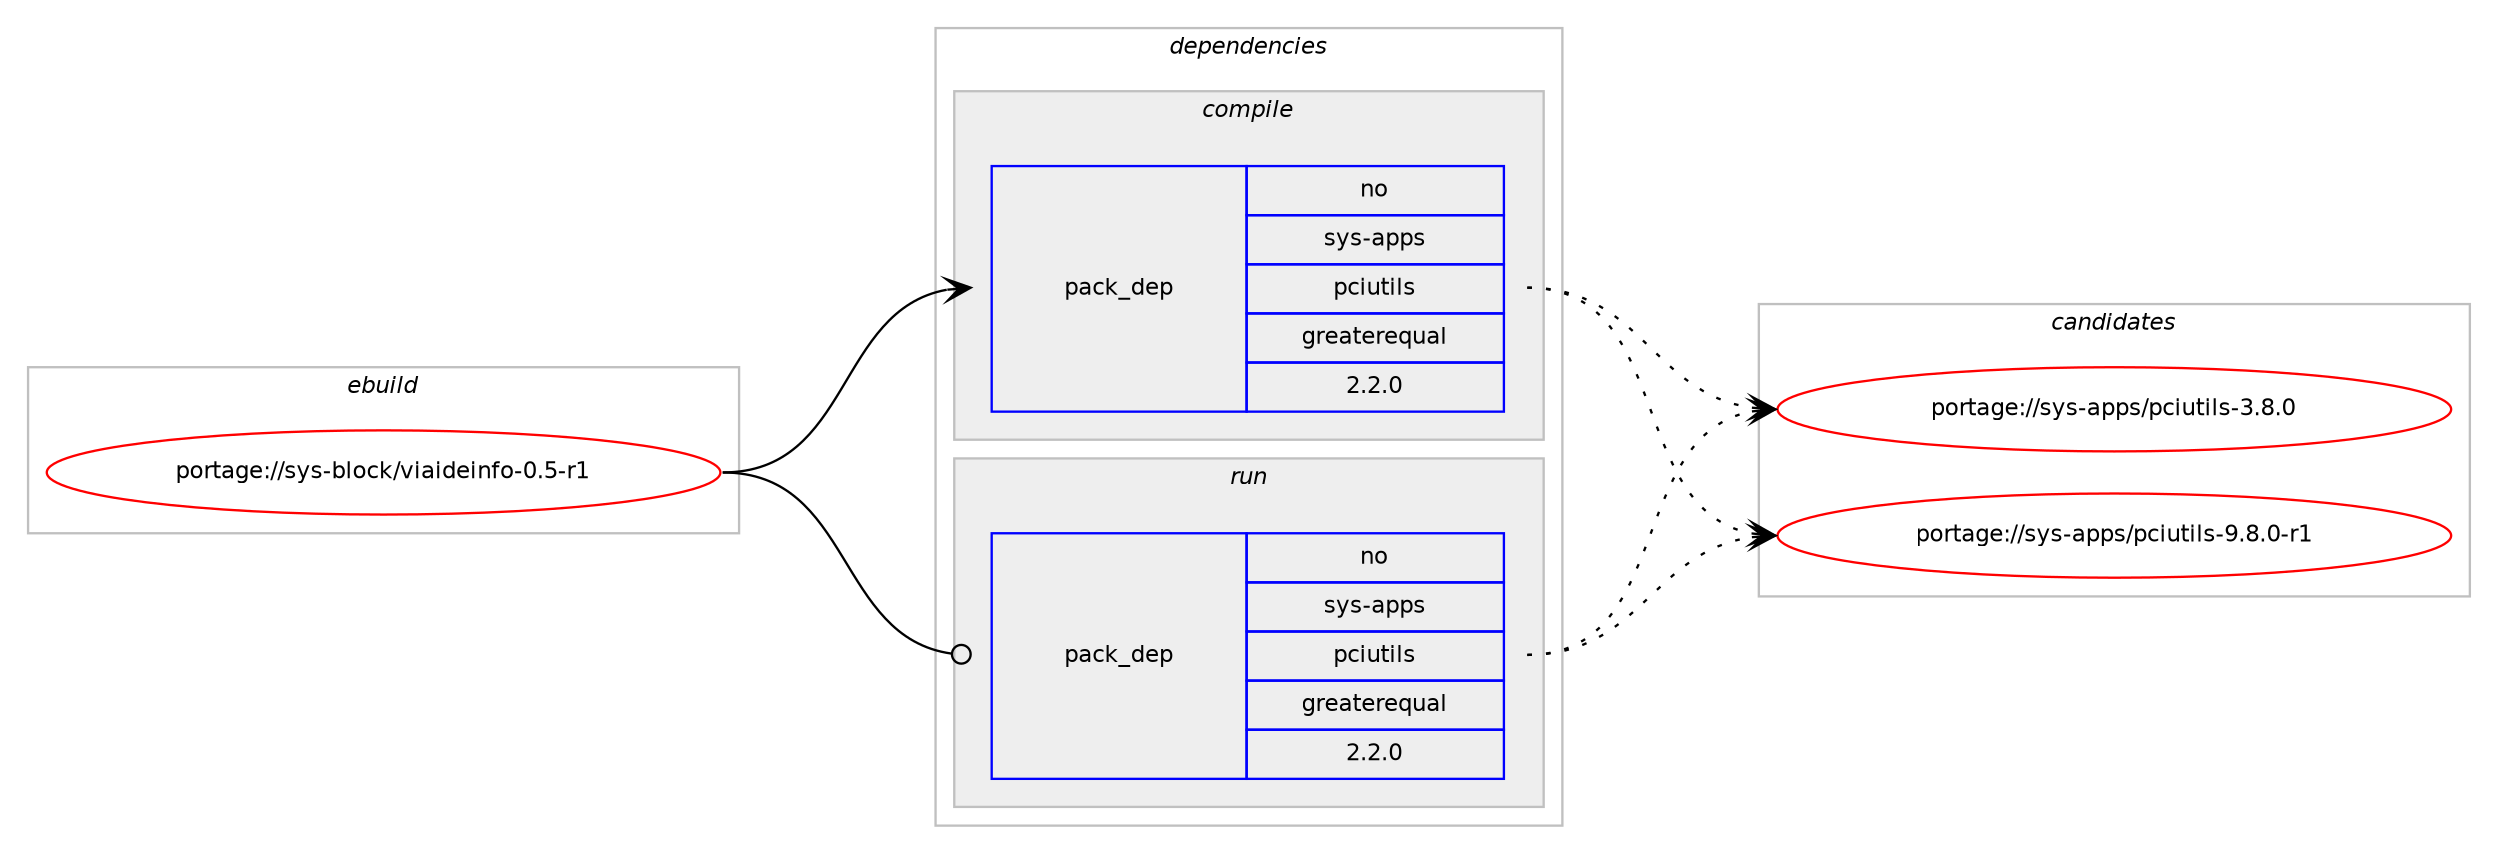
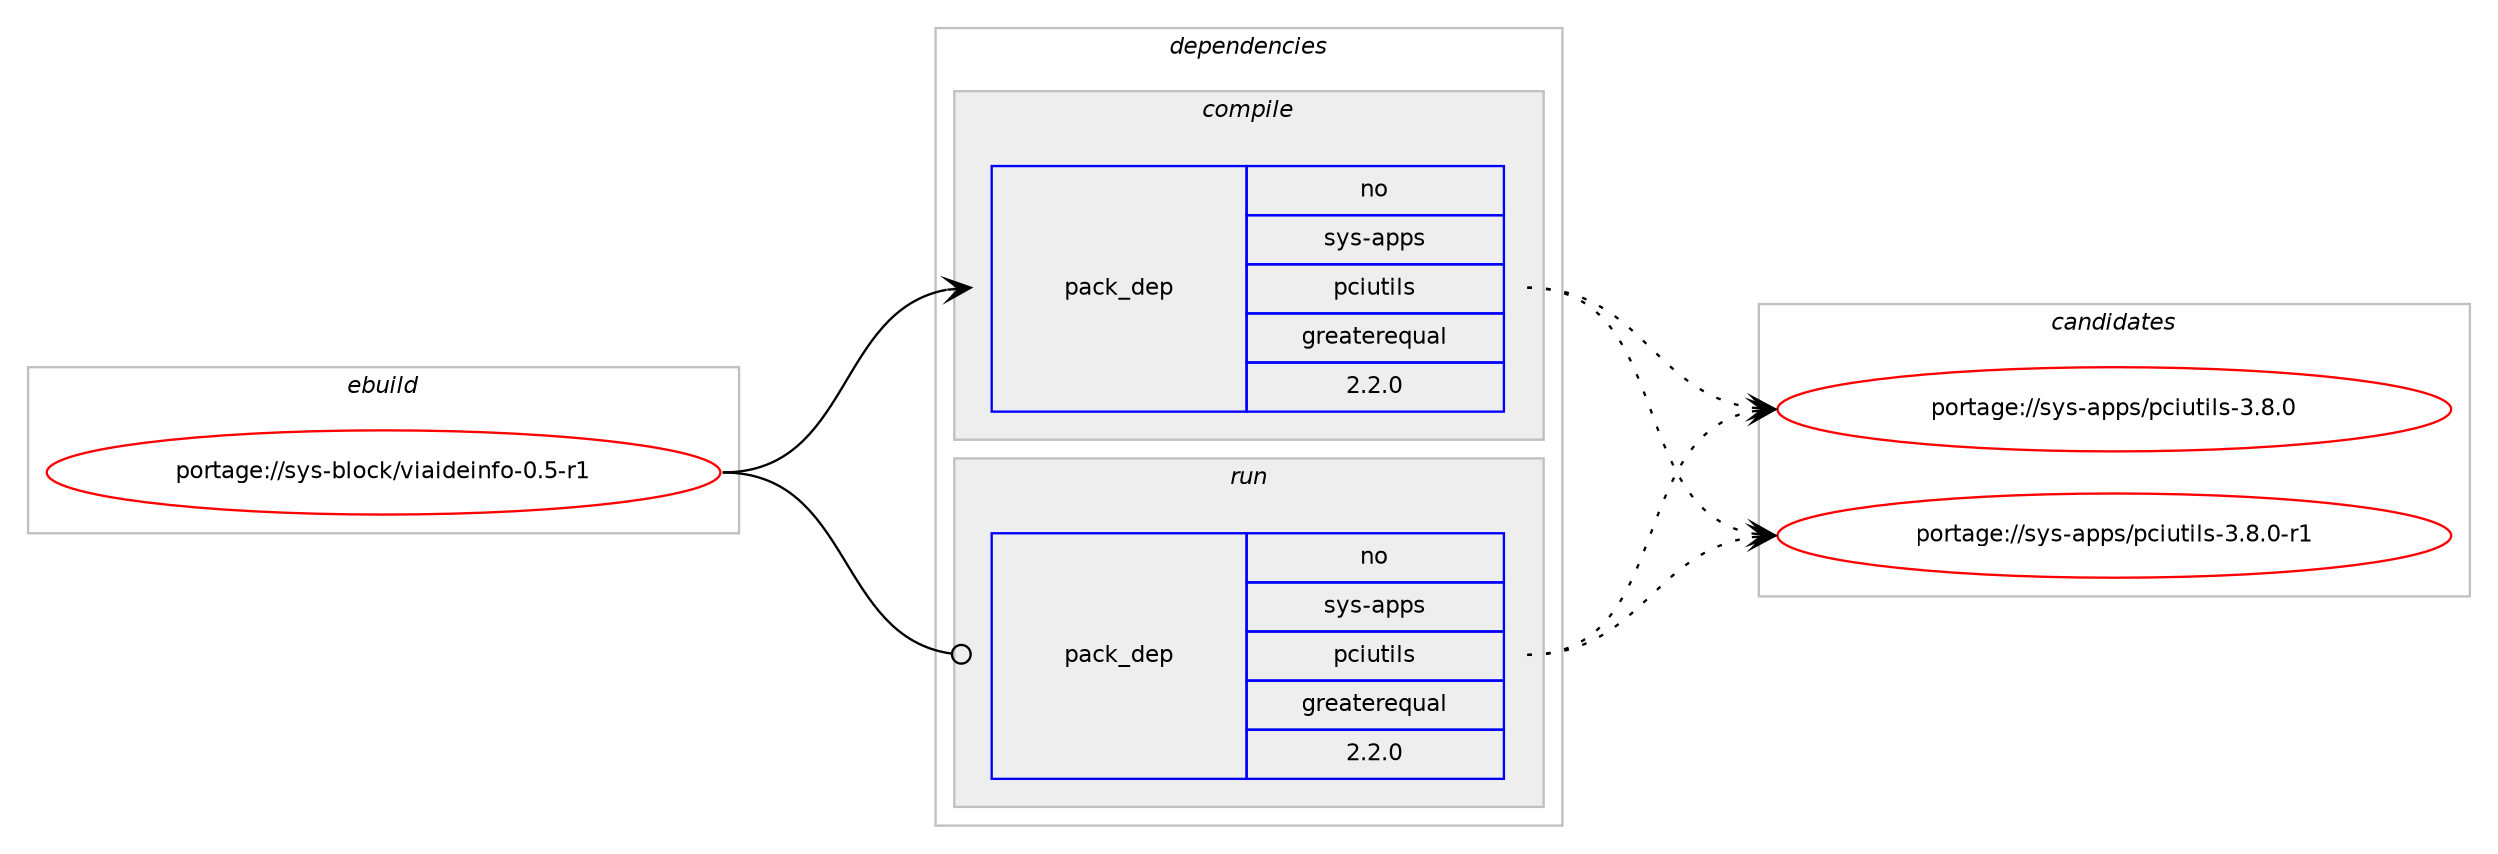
node "portage://sys-apps/pciutils-9.8.0-r1": label "portage://sys-apps/pciutils-9.8.0-r1" -> "portage://sys-apps/pciutils-3.8.0-r1"
